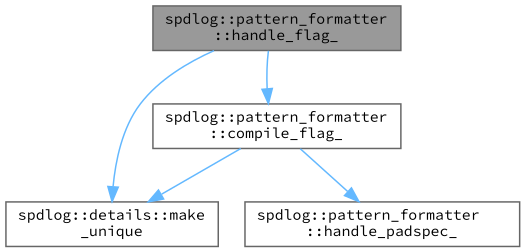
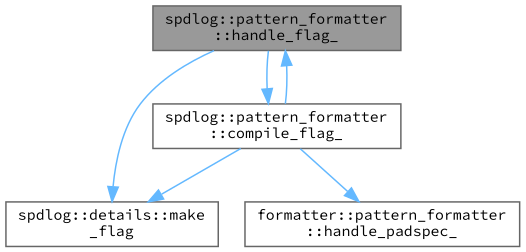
edge "spdlog::pattern_formatter ::compile_flag_" -> "spdlog::pattern_formatter ::handle_flag_": added
node "spdlog::details::make _unique": label "spdlog::details::make _unique" -> "spdlog::details::make _flag"
node "spdlog::pattern_formatter ::handle_padspec_": label "spdlog::pattern_formatter ::handle_padspec_" -> "formatter::pattern_formatter ::handle_padspec_"
